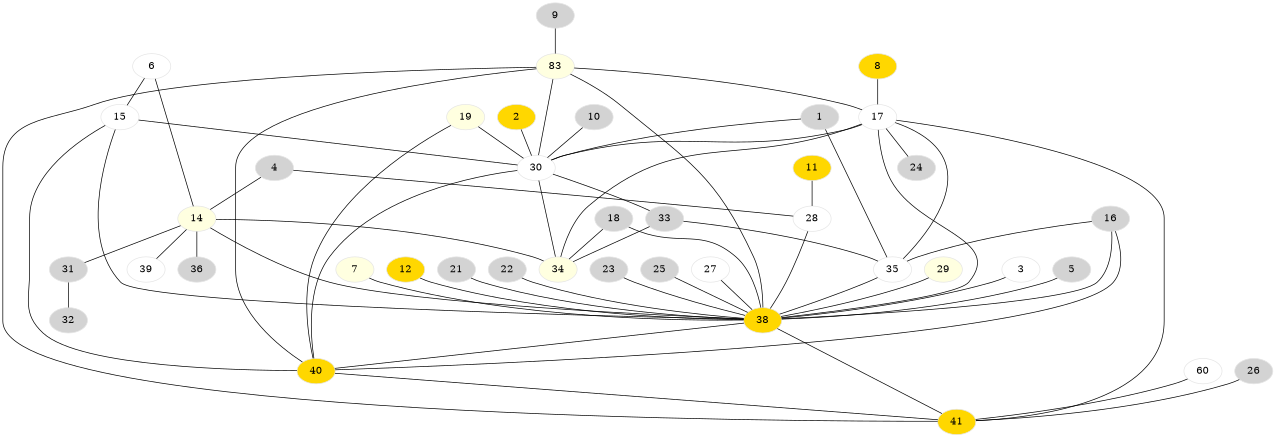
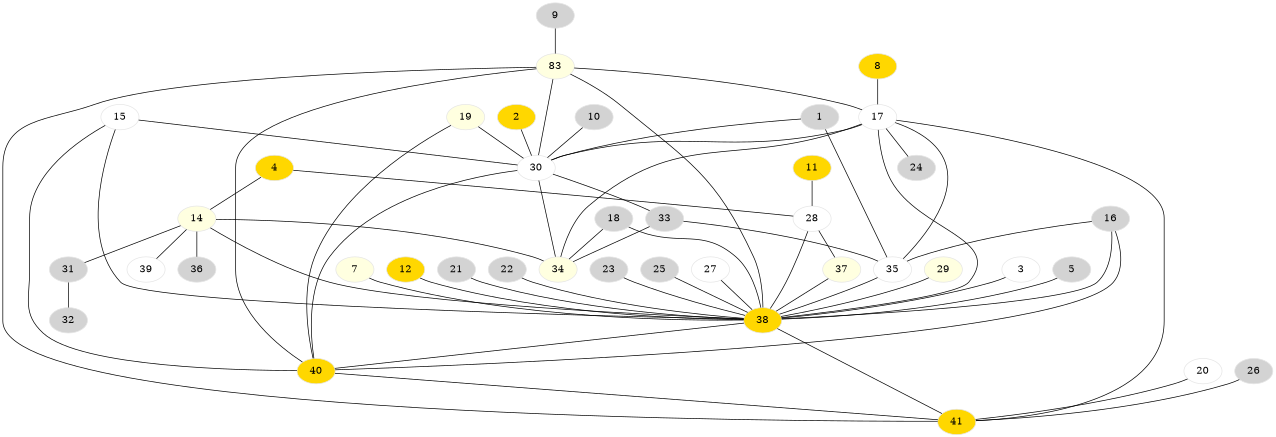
node "6": removed
node "4": fillcolor lightgrey -> gold
node "37": added
node "60": label "60" -> "20"
